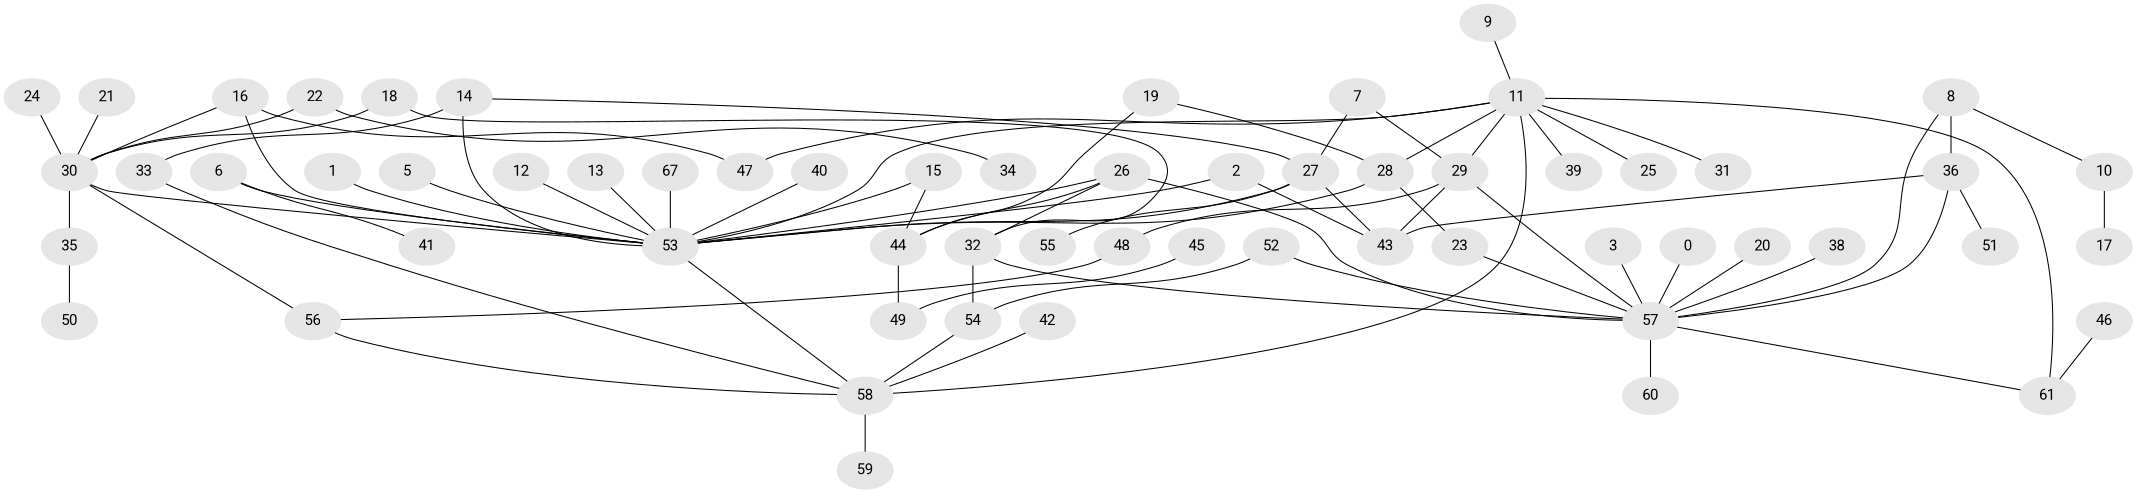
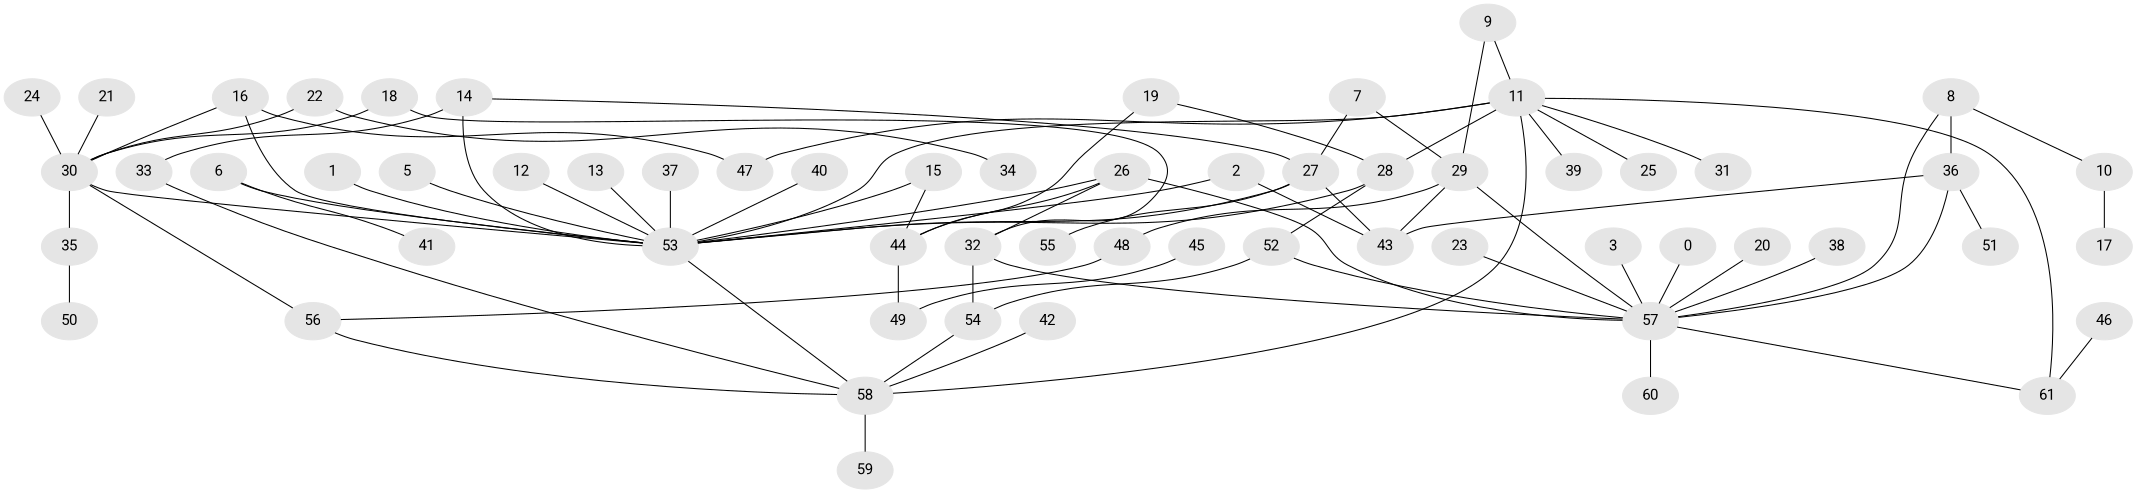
edge "11" -- "29": now "9" -- "29"
node "67": label "67" -> "37"
edge "28" -- "23": now "28" -- "52"
